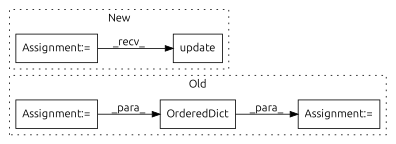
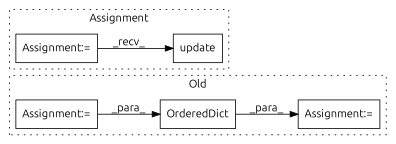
cluster "New": label "New" -> "Assignment"
